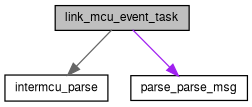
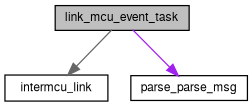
node "intermcu_parse": label "intermcu_parse" -> "intermcu_link"
